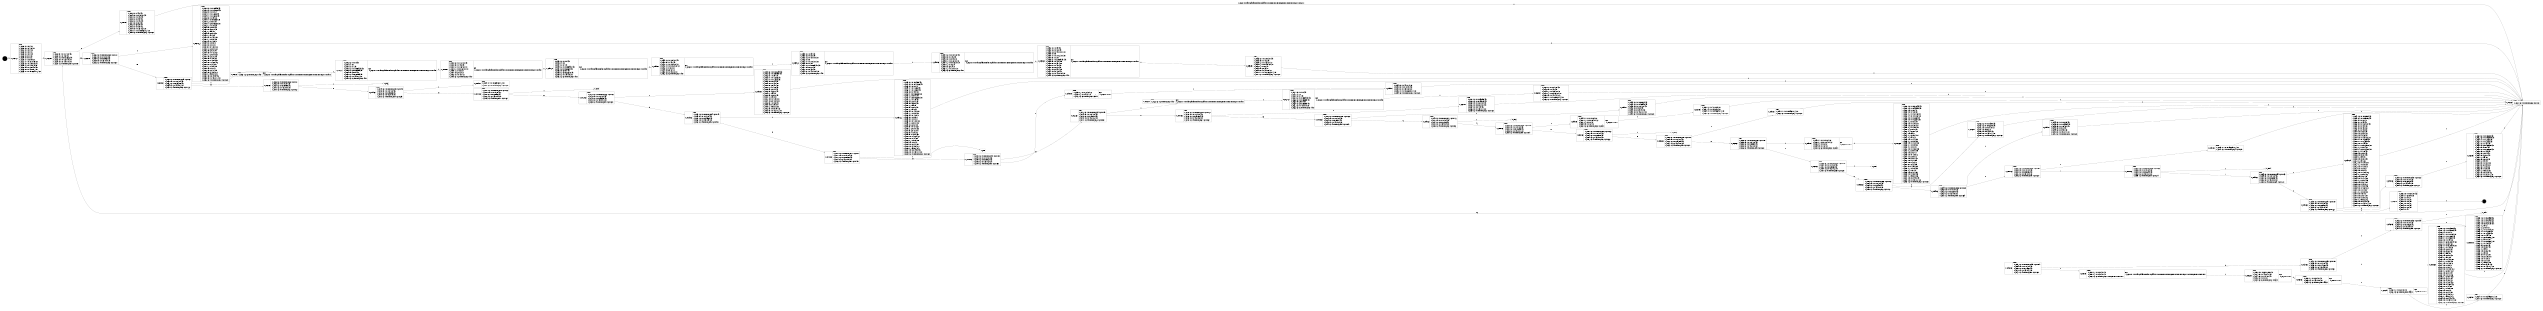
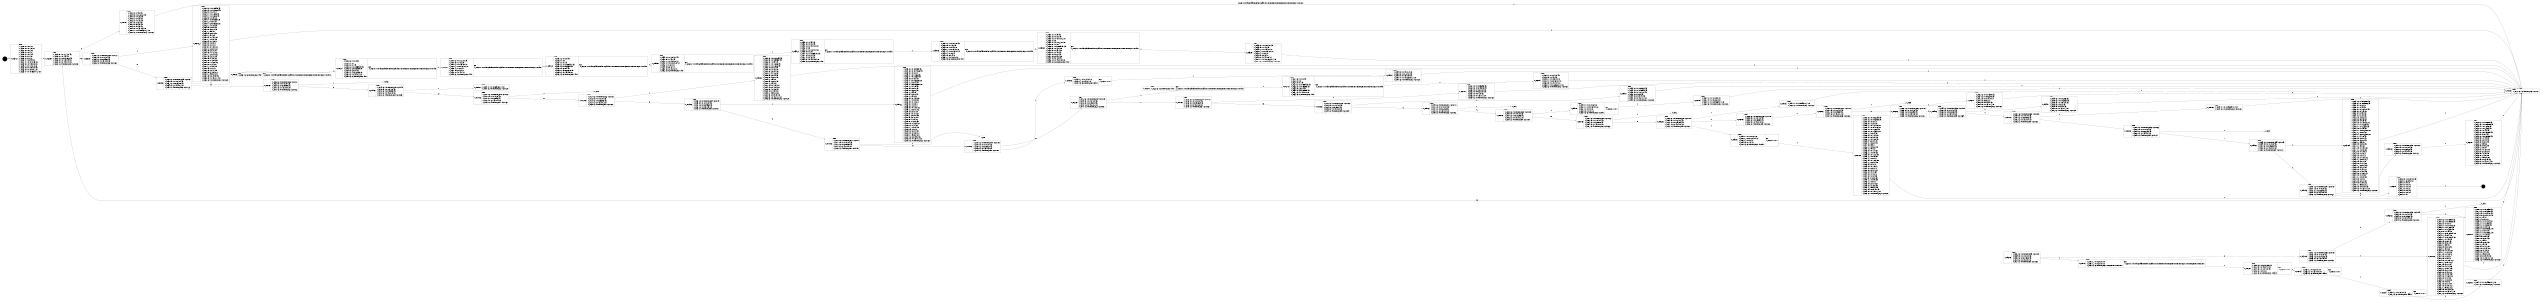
edge "0x401853 [25]" -> "0x401bef [23]": now "0x40183a [25]" -> "0x401bef [23]"
